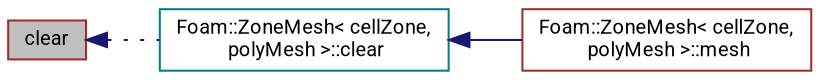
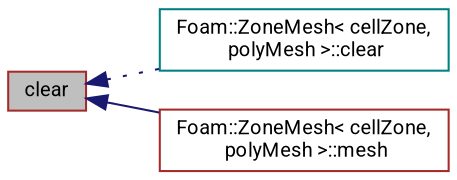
edge "Foam::ZoneMesh< cellZone, polyMesh >::mesh" -> "Foam::ZoneMesh< cellZone, polyMesh >::clear": now "Foam::ZoneMesh< cellZone, polyMesh >::mesh" -> "clear"
